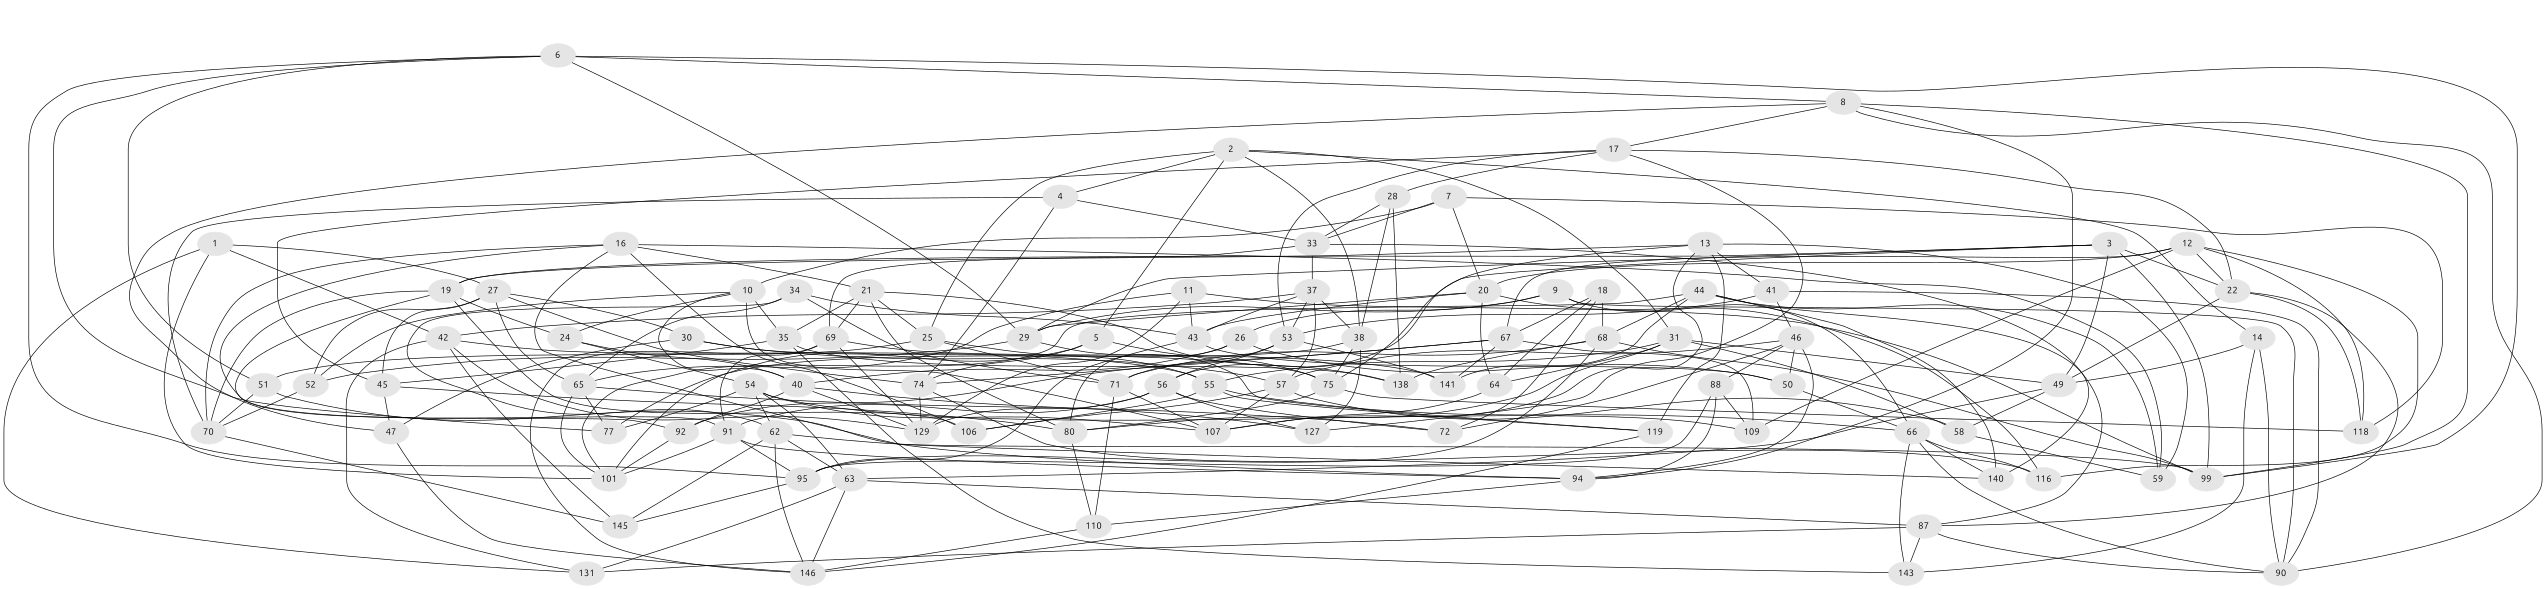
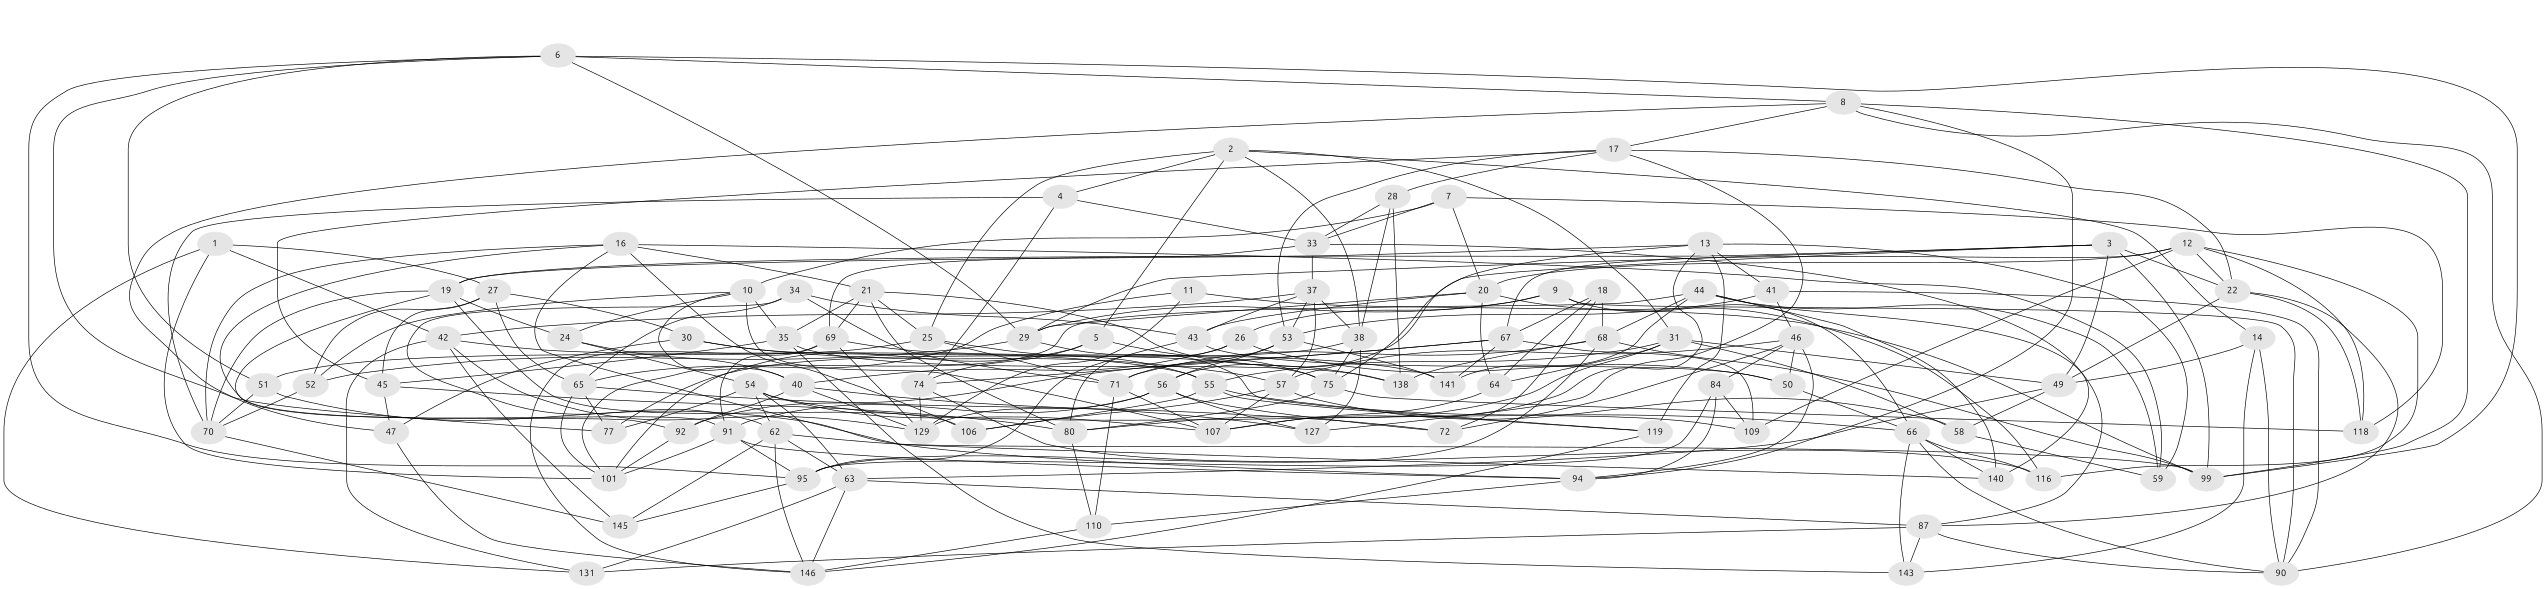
edge "11" -- "43": removed
edge "27" -- "74": removed
node "88": label "88" -> "84"
